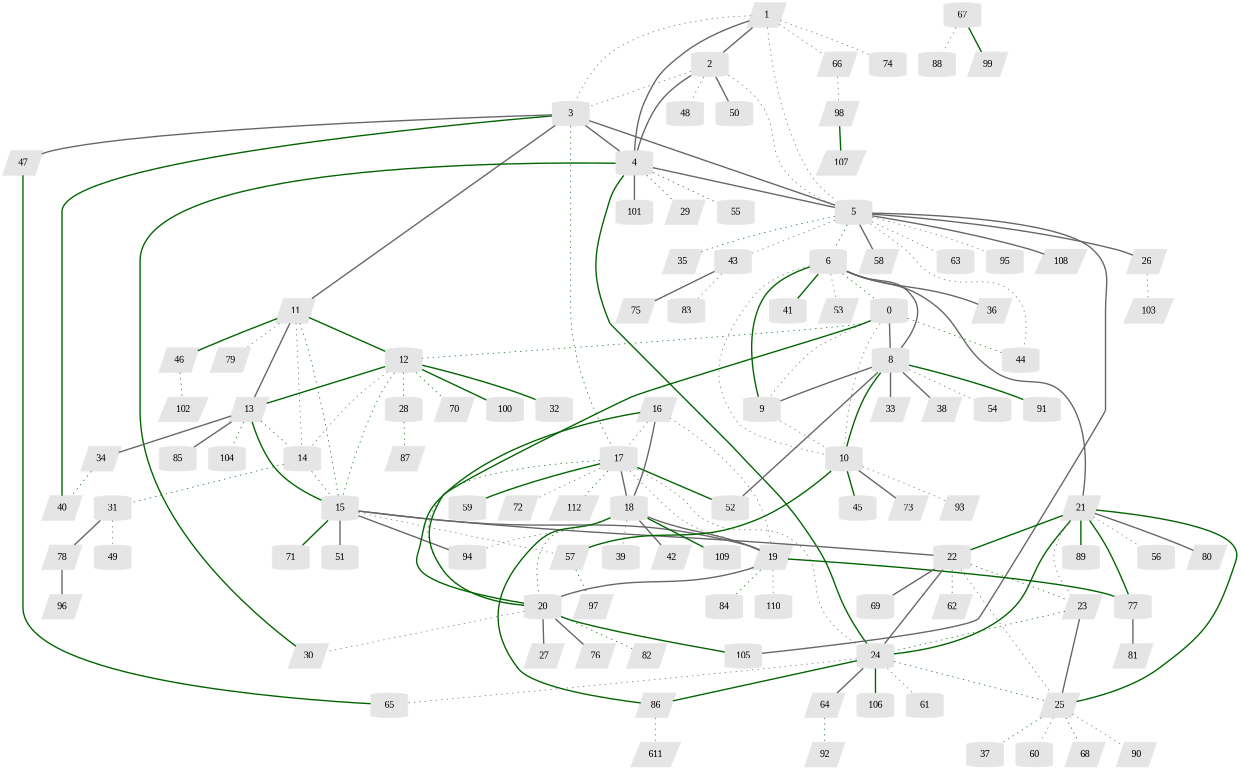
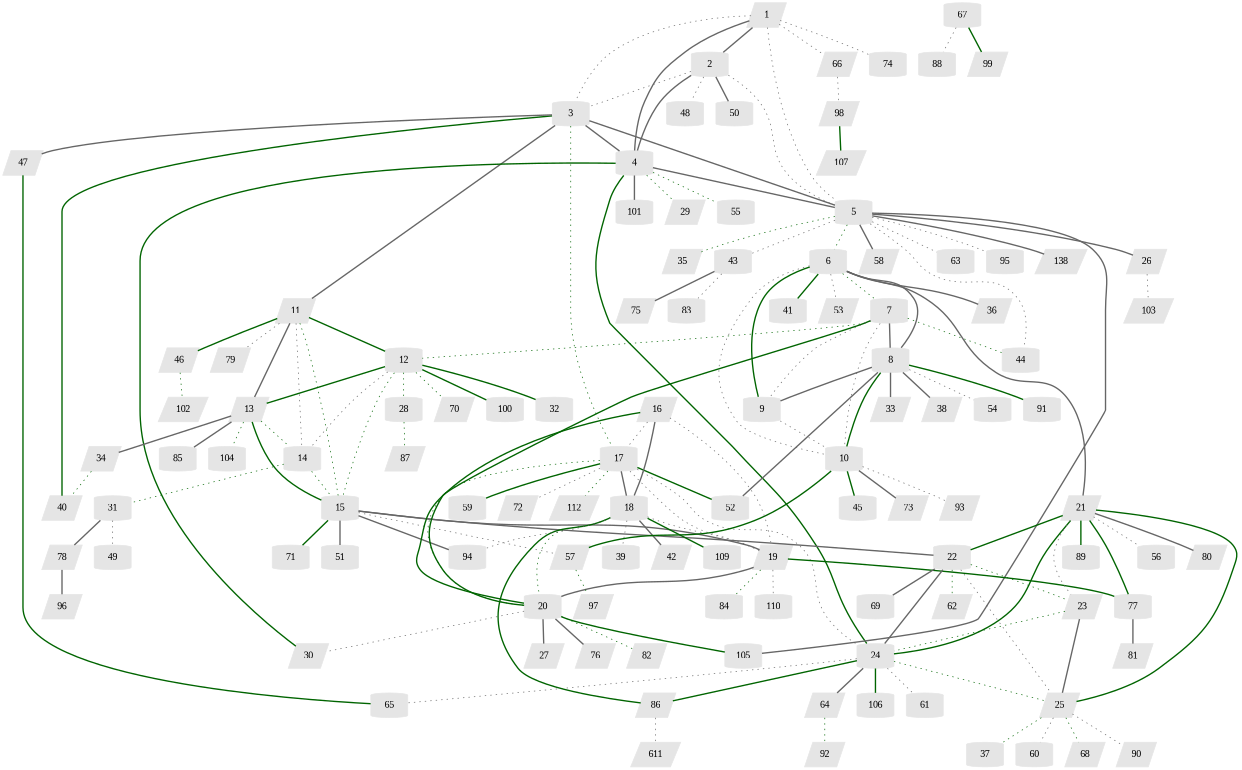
node "108": label "108" -> "138"
node "0": label "0" -> "7"
edge "18" -- "19": style bold -> dotted
